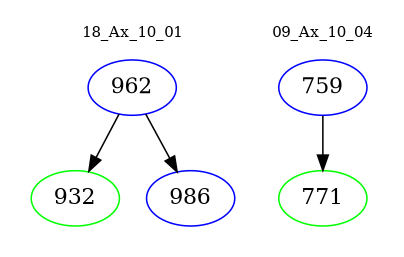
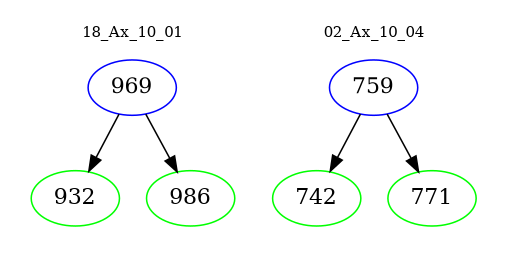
cluster "09_Ax_10_04": label "09_Ax_10_04" -> "02_Ax_10_04"
node "962": label "962" -> "969"
node "986": color blue -> green
node "742": added
